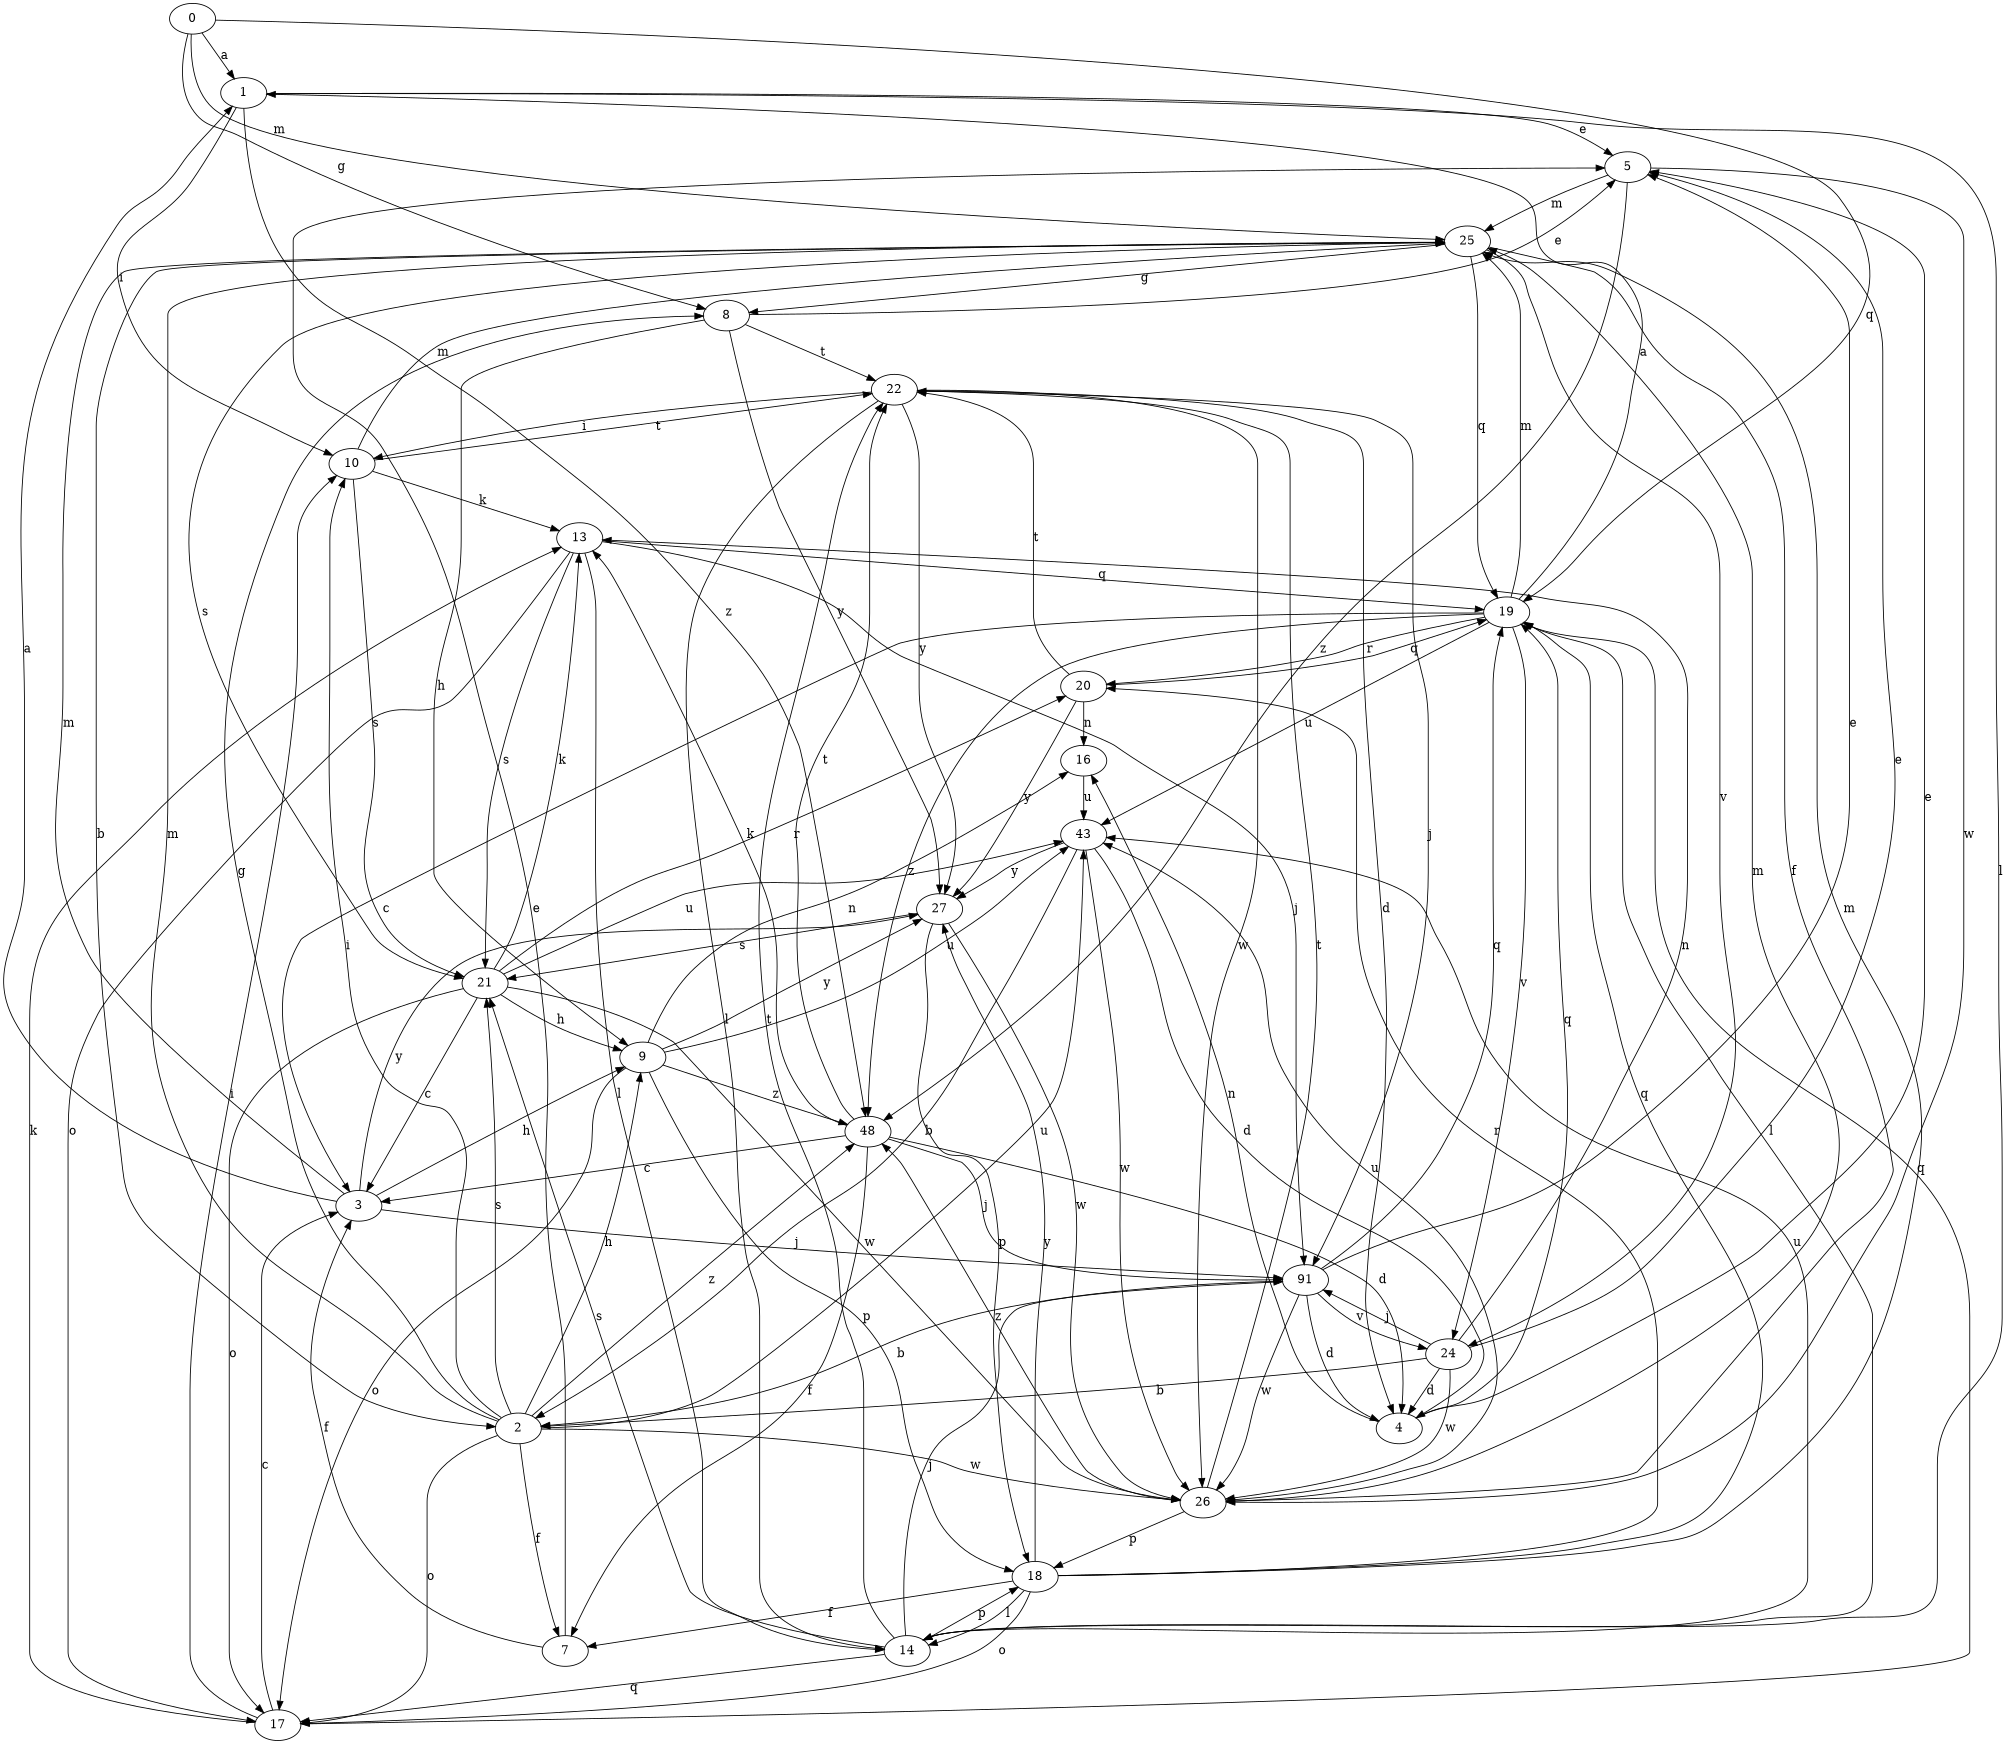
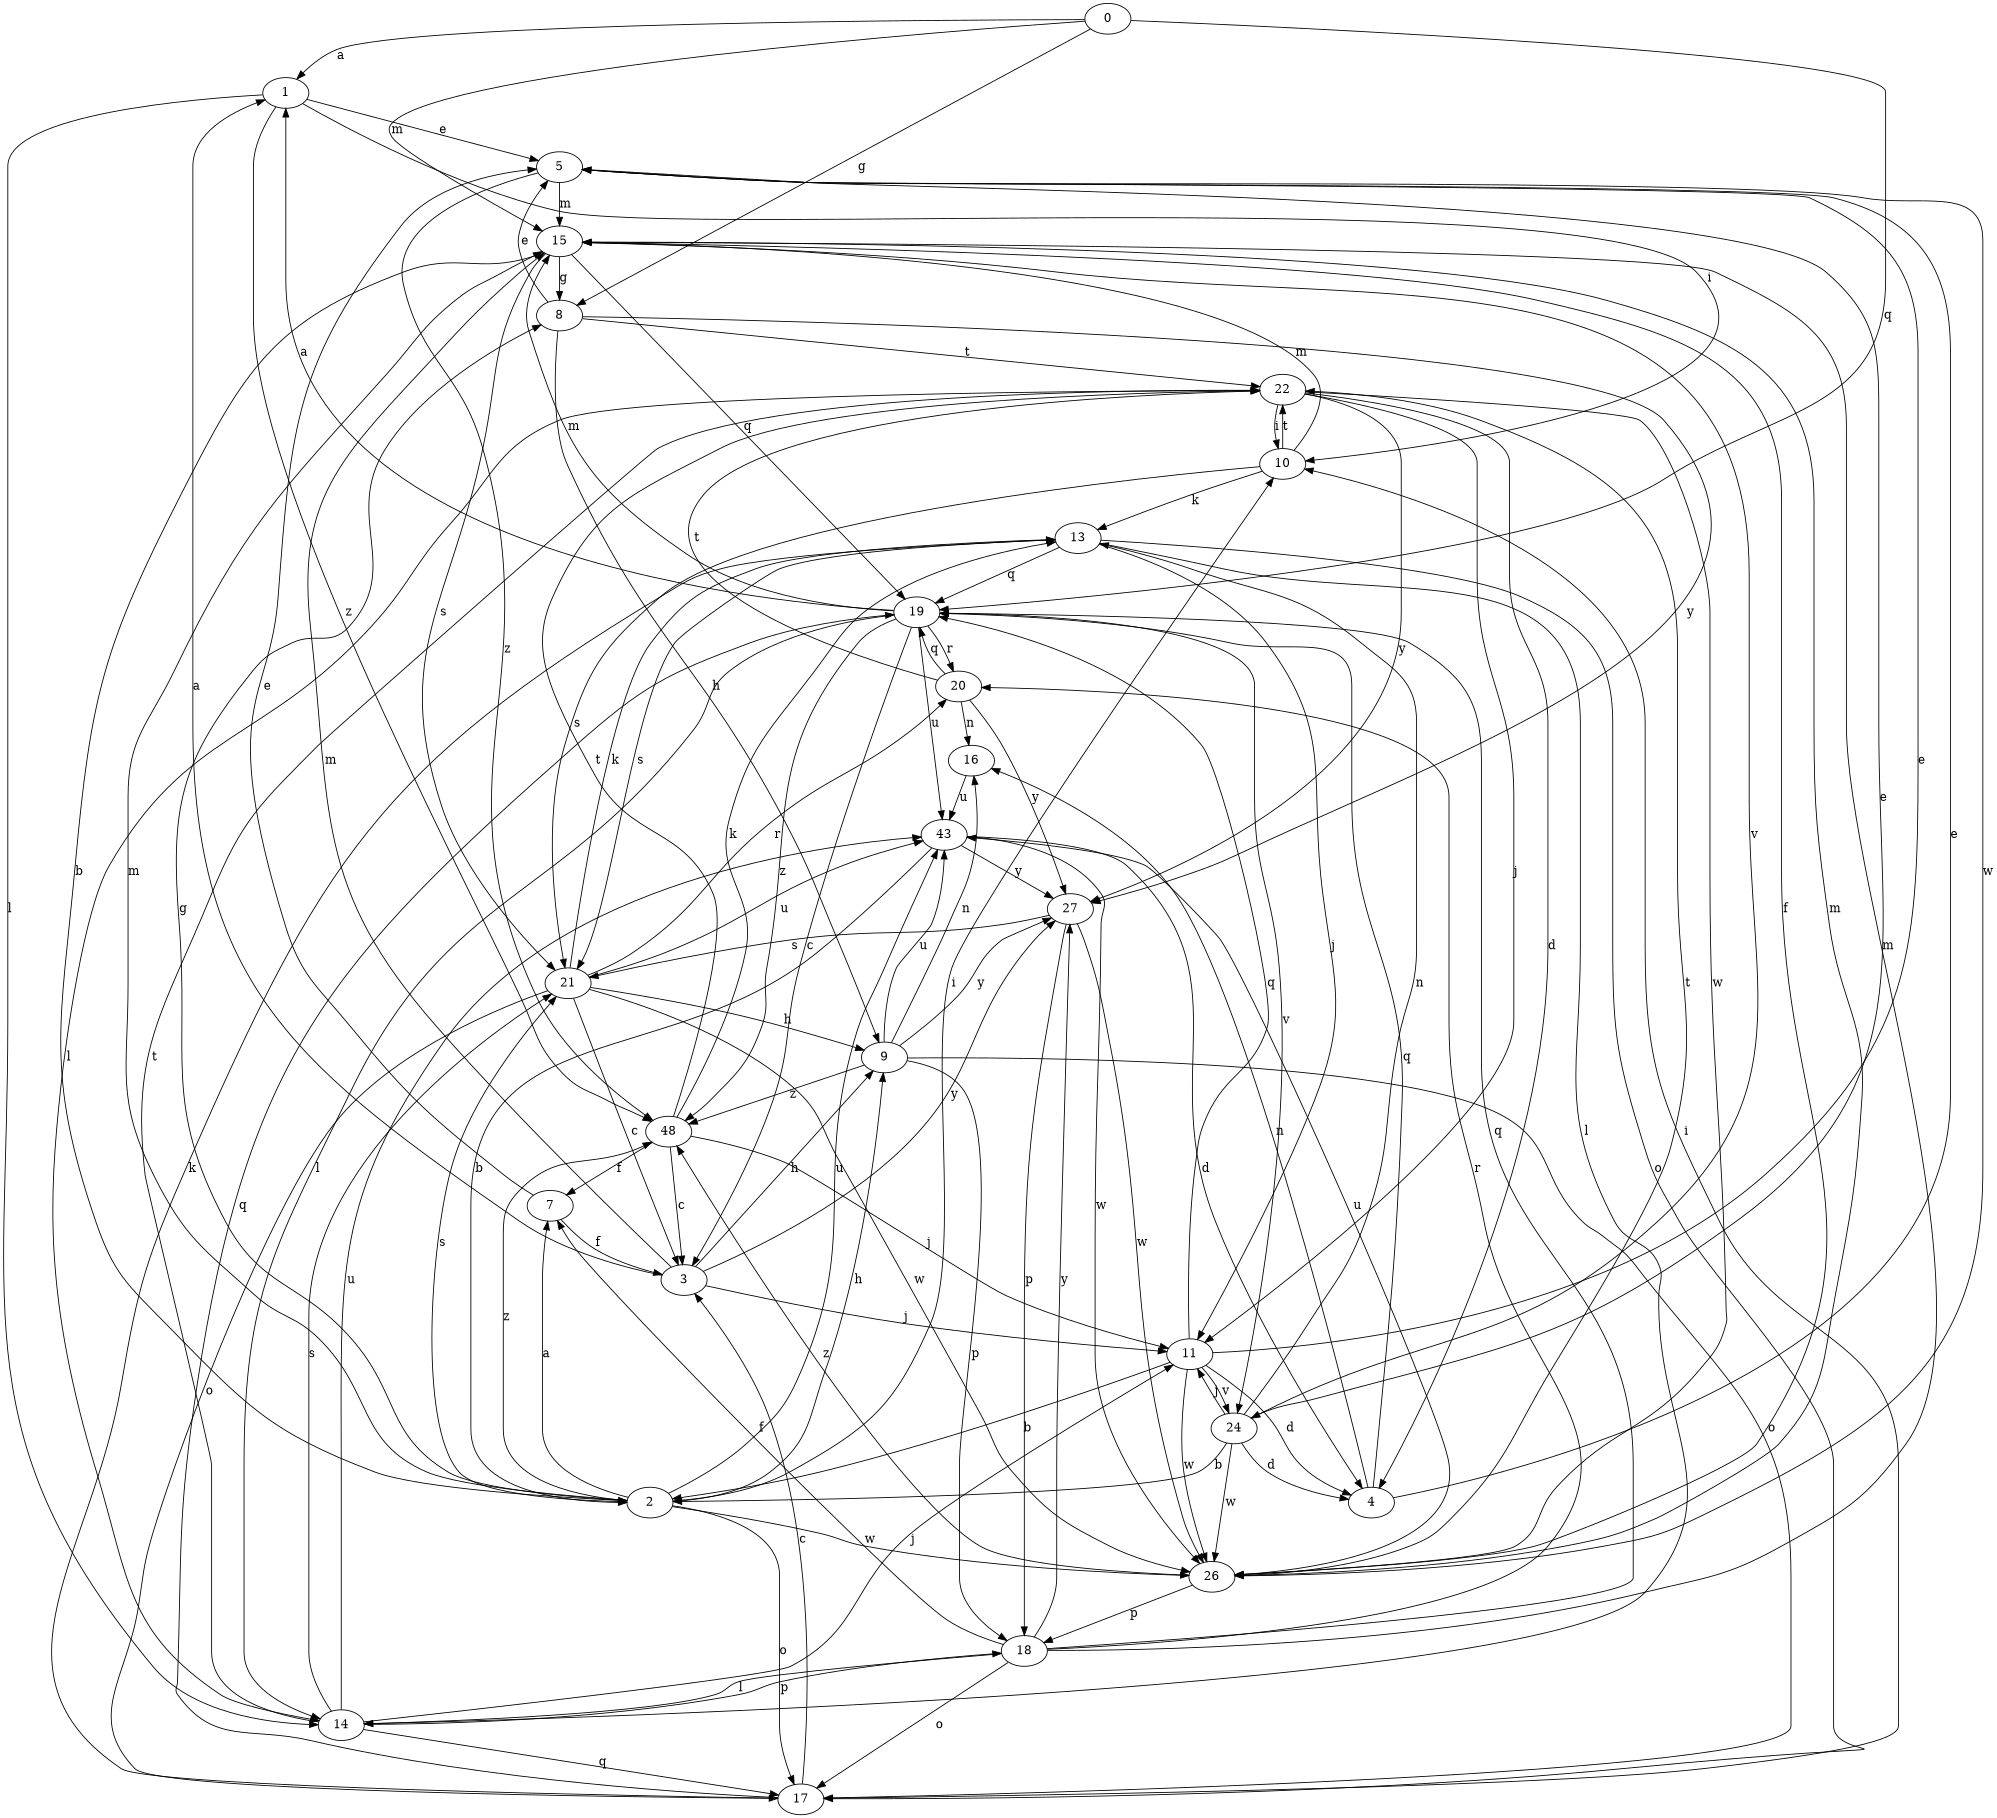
node "25": label "25" -> "15"
edge "48" -> "4": removed, label "d"
node "91": label "91" -> "11"
edge "2" -> "7": label "f" -> "a"
